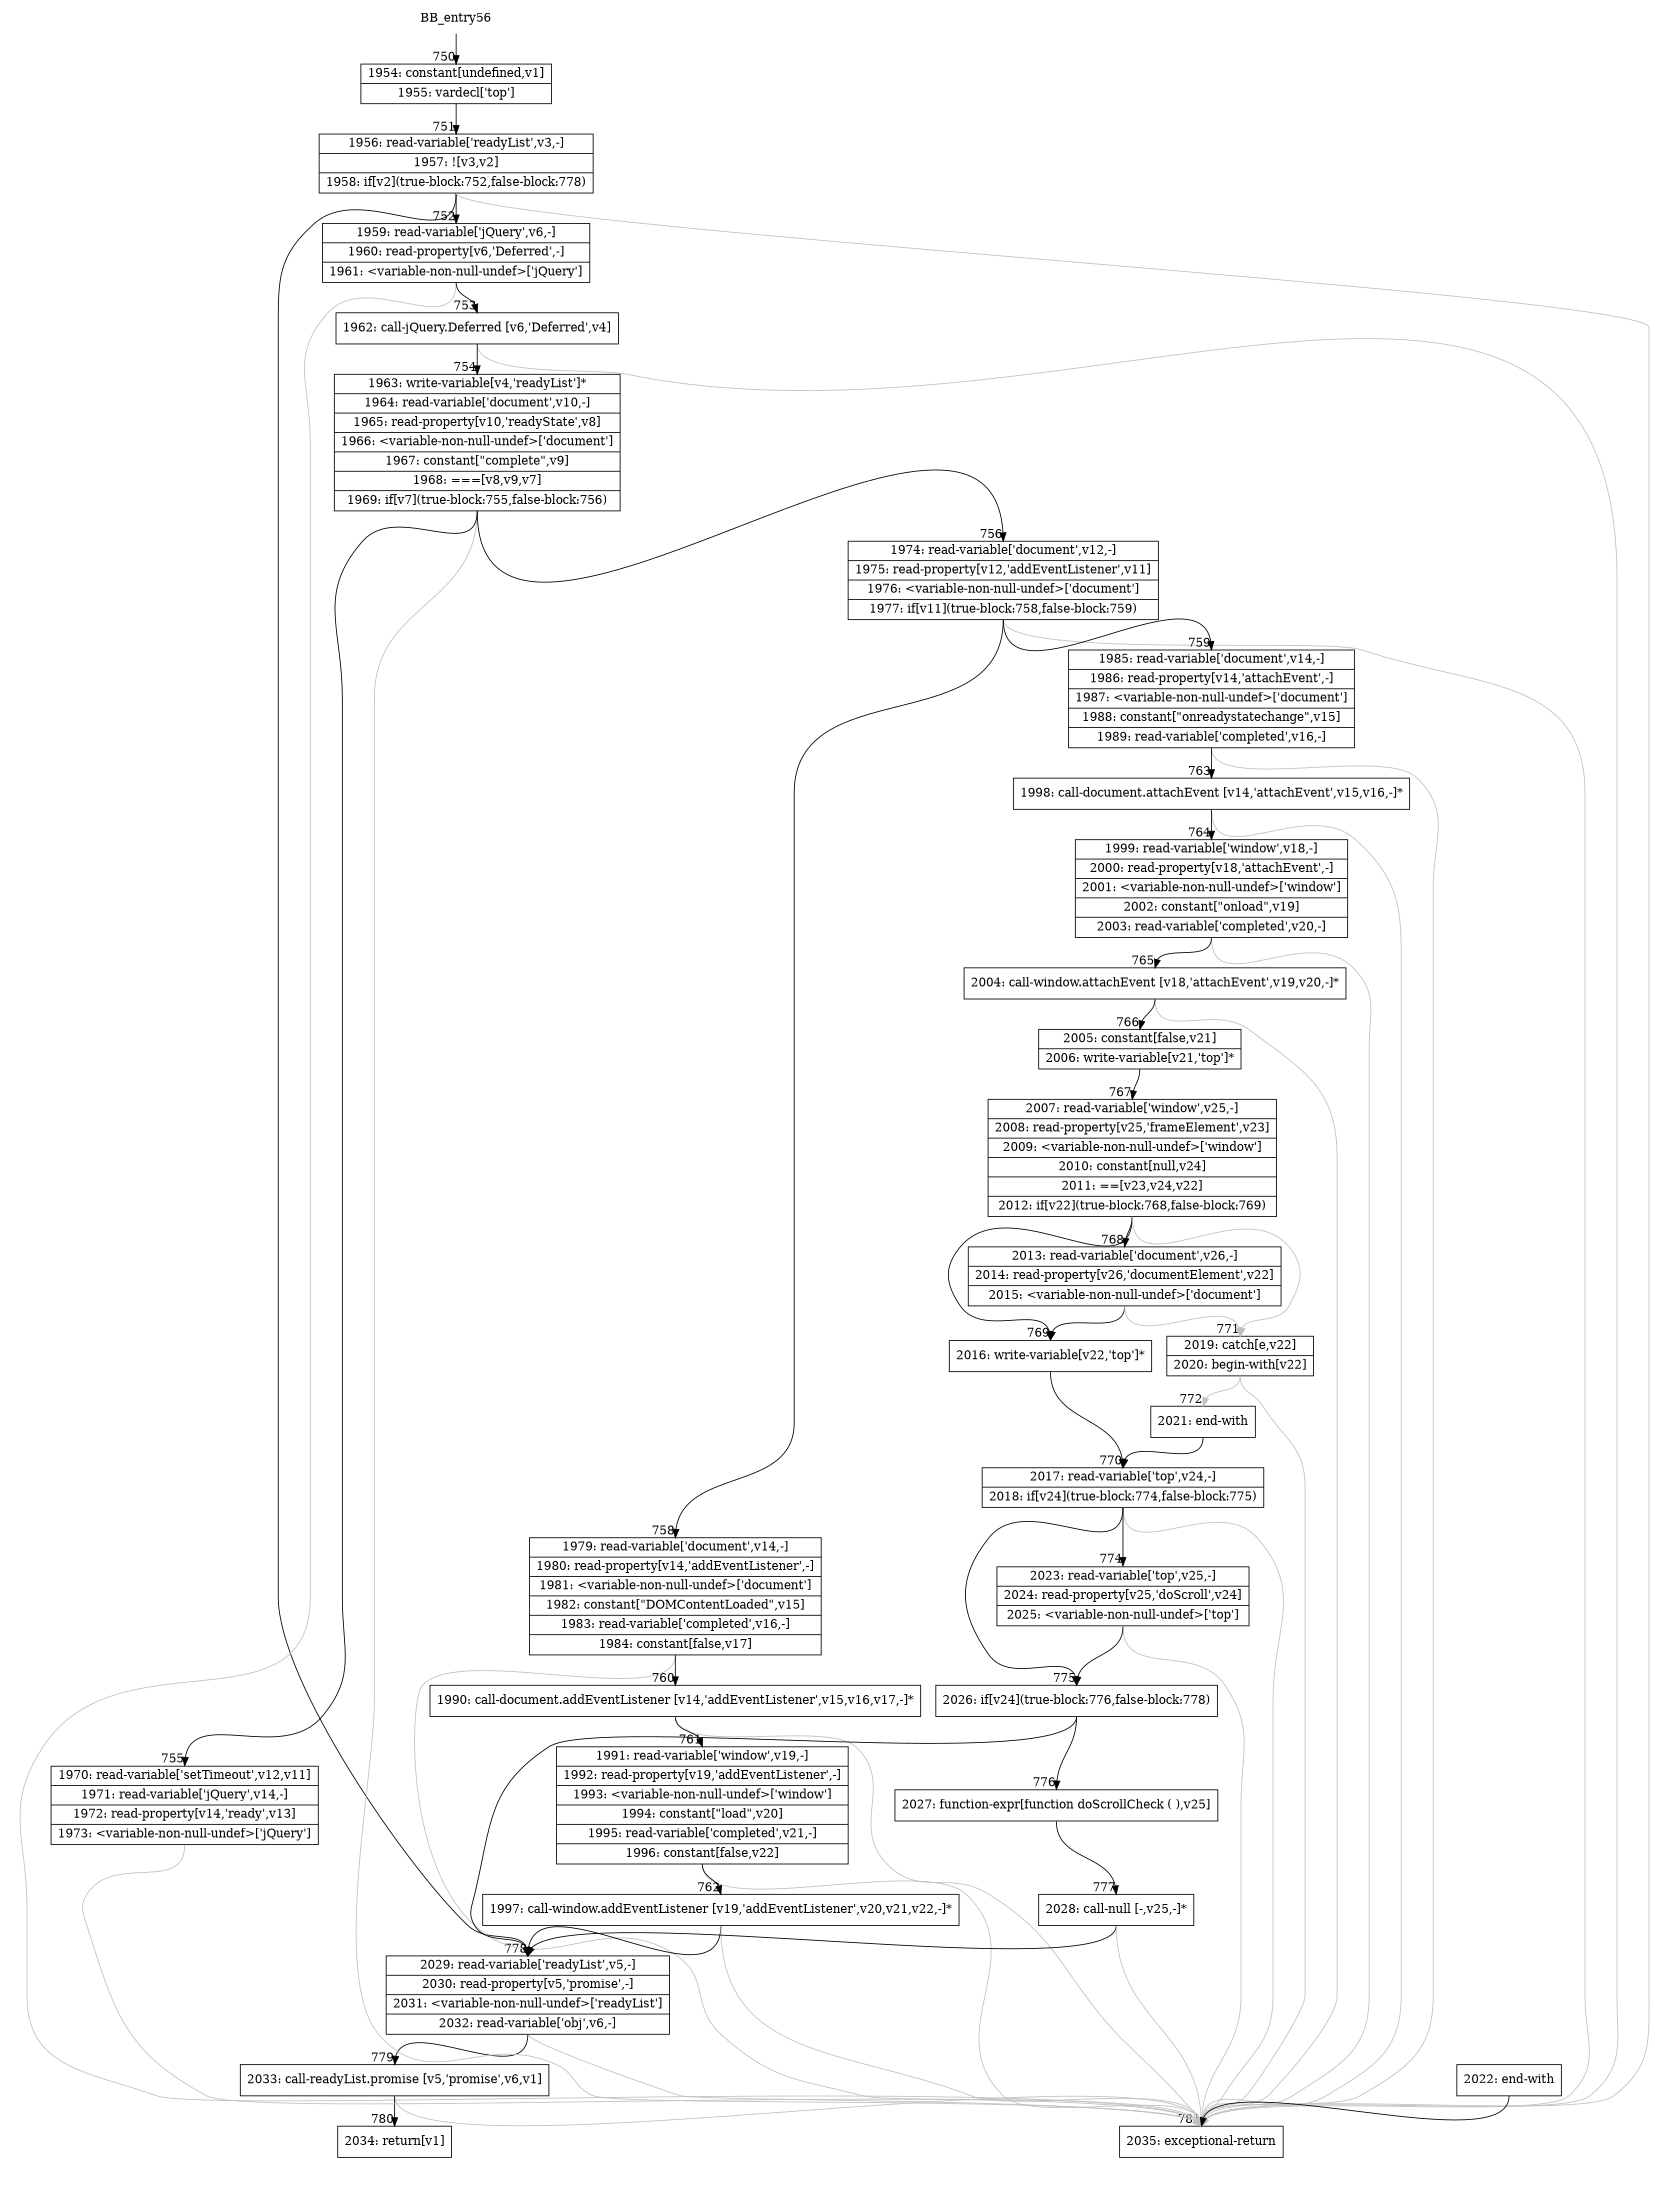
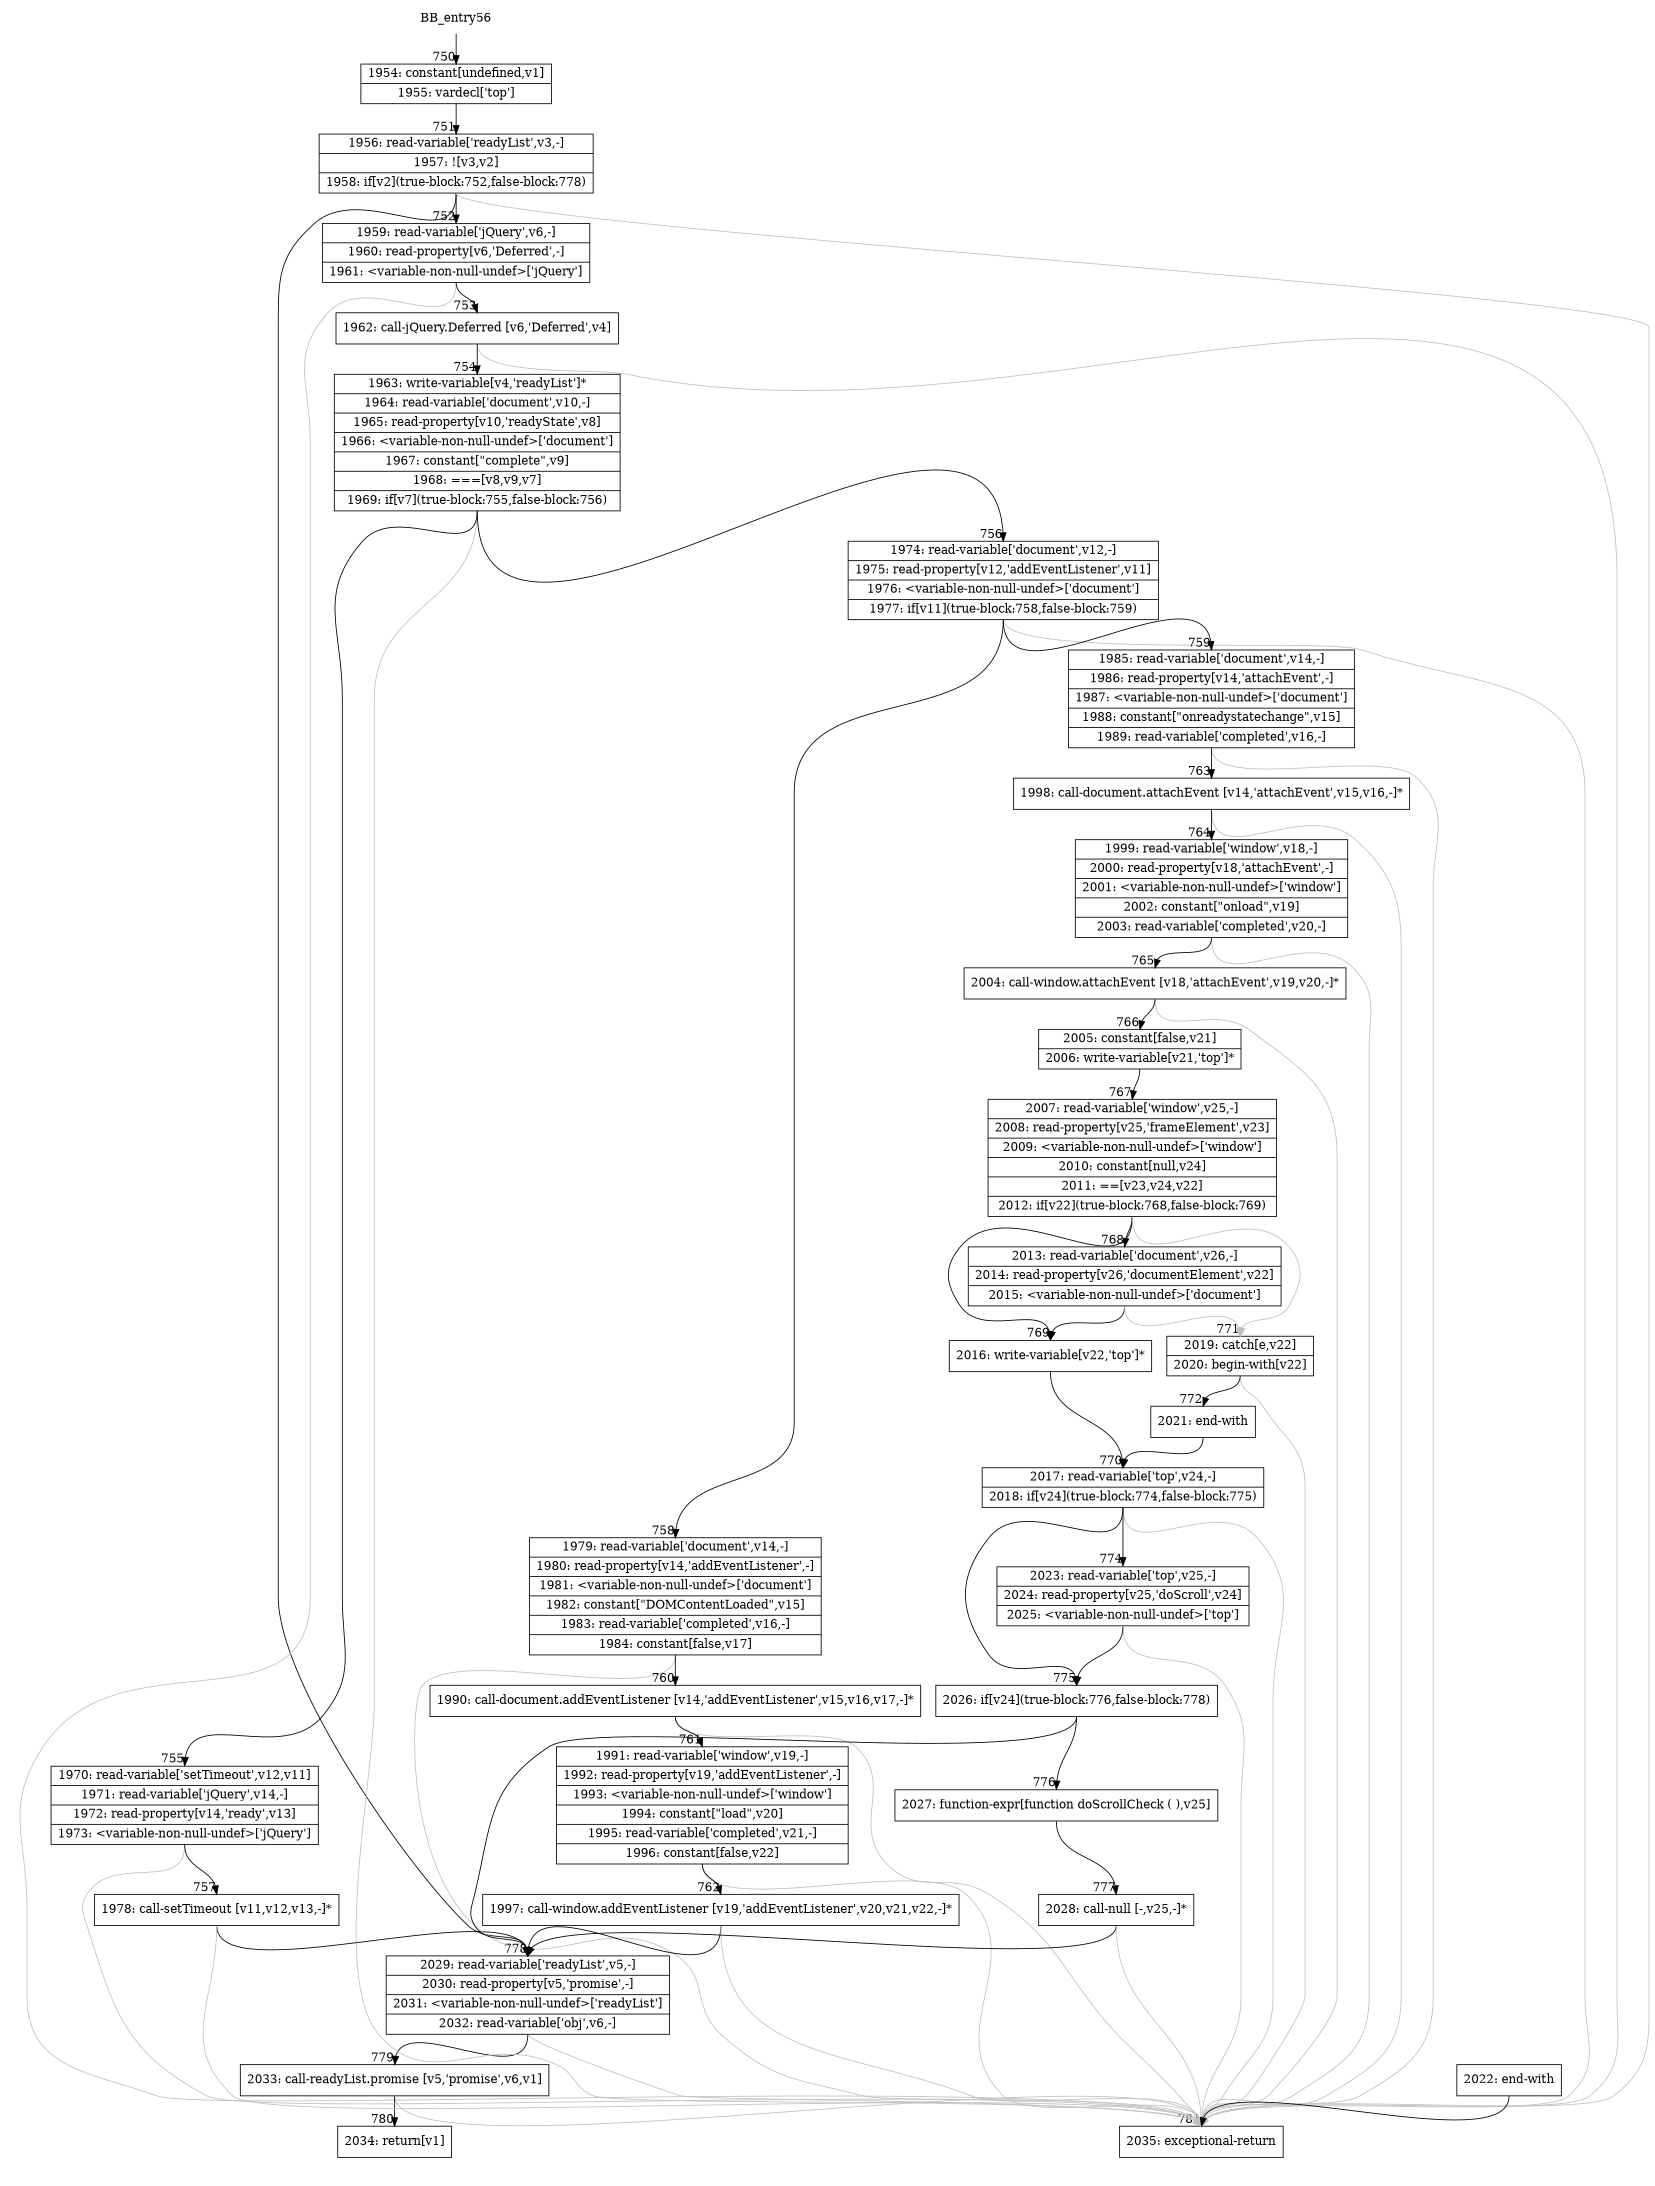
edge "2019: catch[e,v22]" -> "2021: end-with": color gray -> black
node "1978: call-setTimeout [v11,v12,v13,-]*": added
